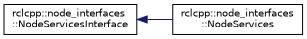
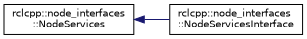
edge "rclcpp::node_interfaces ::NodeServices" -> "rclcpp::node_interfaces ::NodeServicesInterface": reversed
